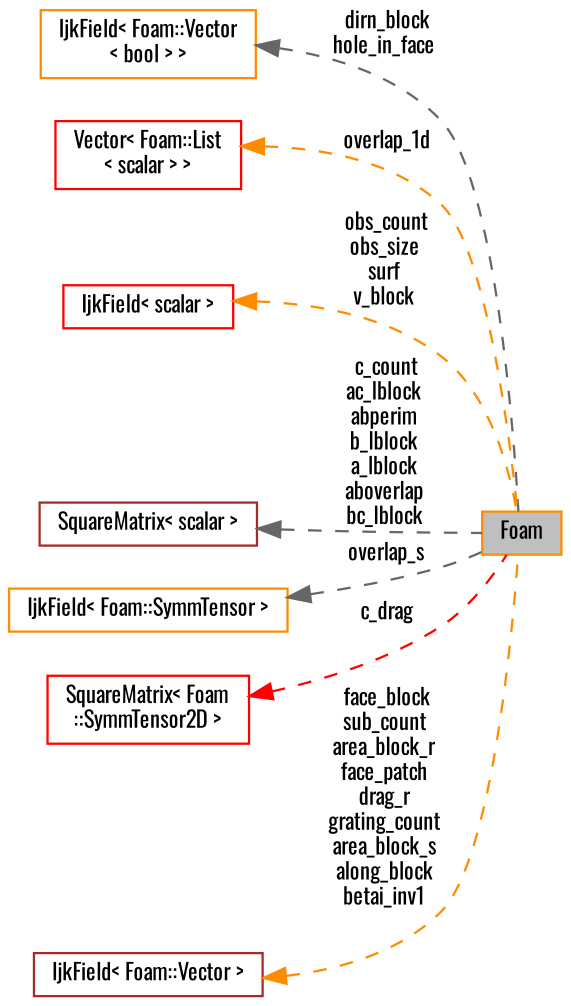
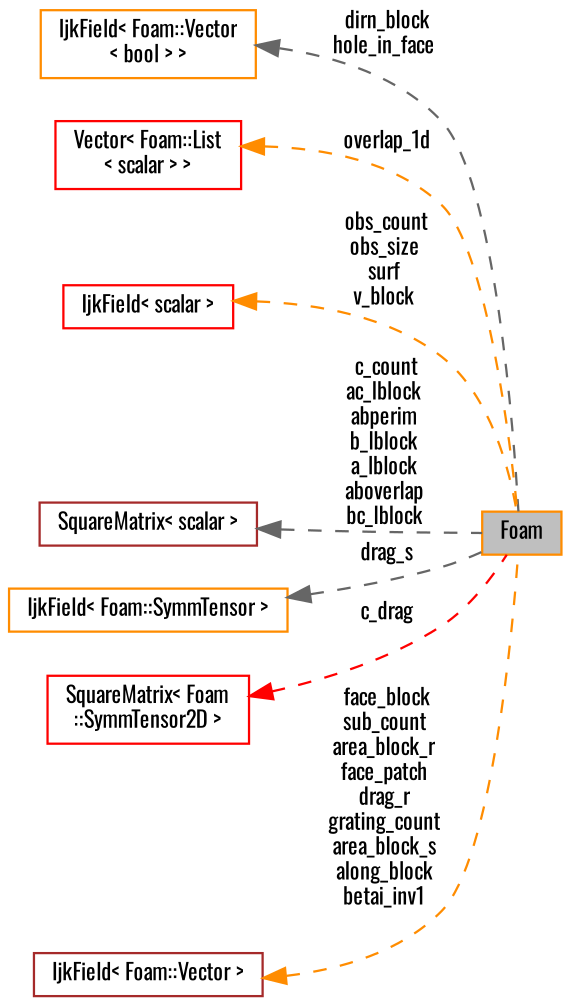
edge "Foam" -> "IjkField< Foam::SymmTensor >": label " overlap_s" -> " drag_s"
